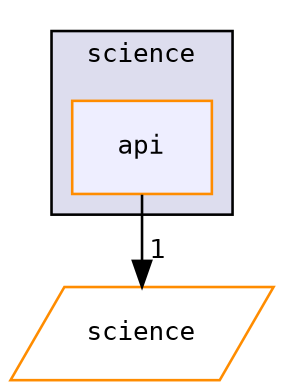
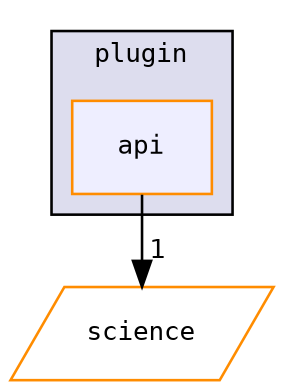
cluster "science": label "science" -> "plugin"
